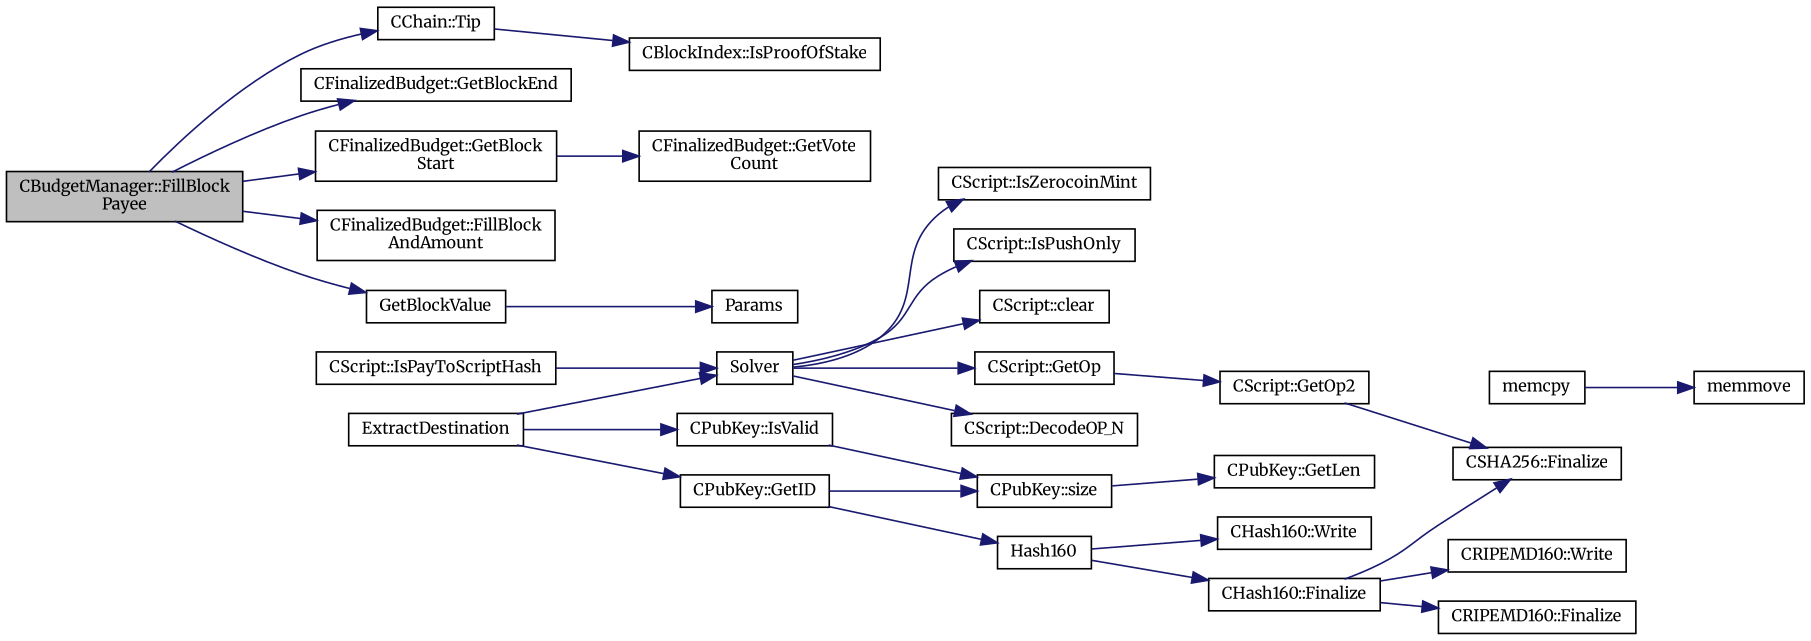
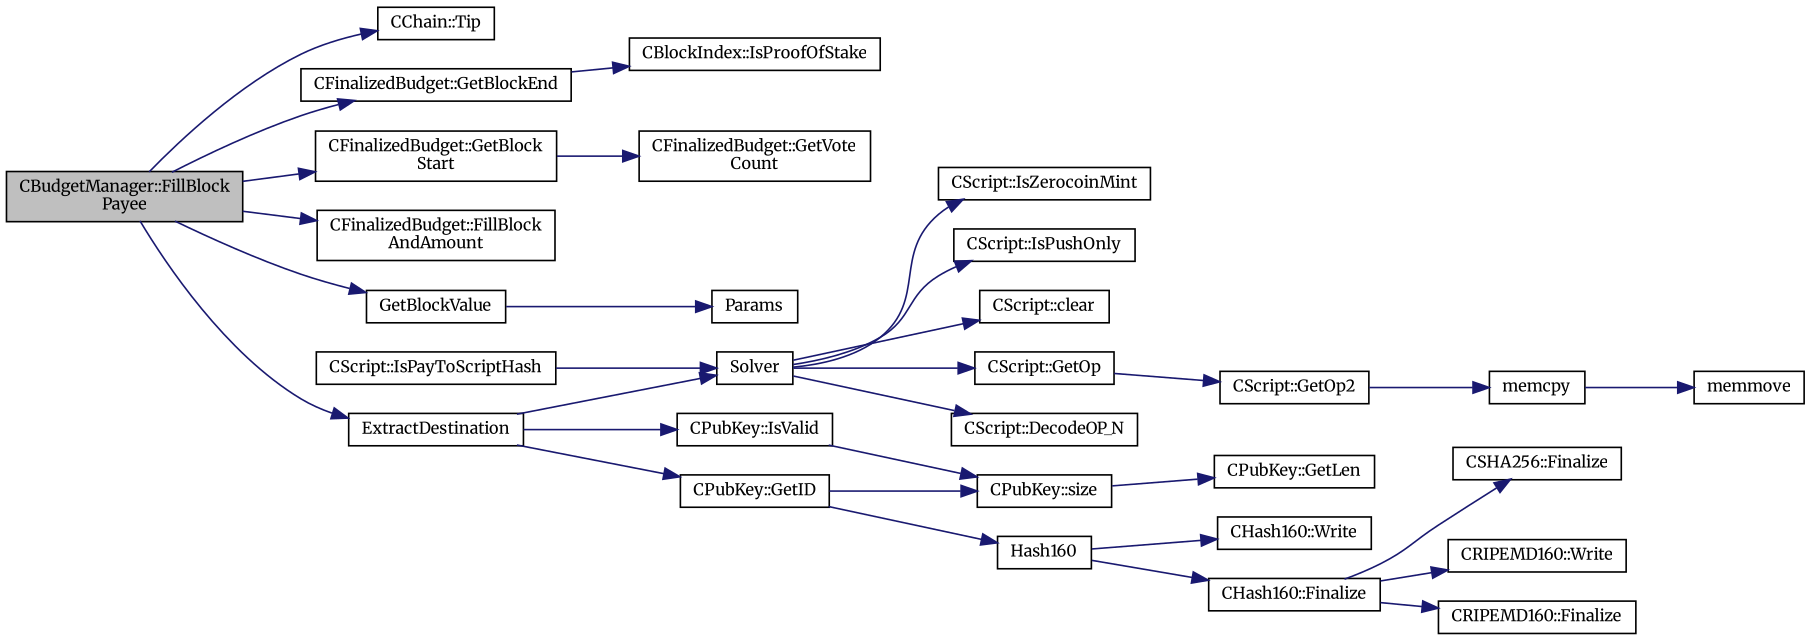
edge "CChain::Tip" -> "CBlockIndex::IsProofOfStake": now "CFinalizedBudget::GetBlockEnd" -> "CBlockIndex::IsProofOfStake"
edge "CBudgetManager::FillBlock Payee" -> "ExtractDestination": added
edge "CScript::GetOp2" -> "CSHA256::Finalize": now "CScript::GetOp2" -> "memcpy"
